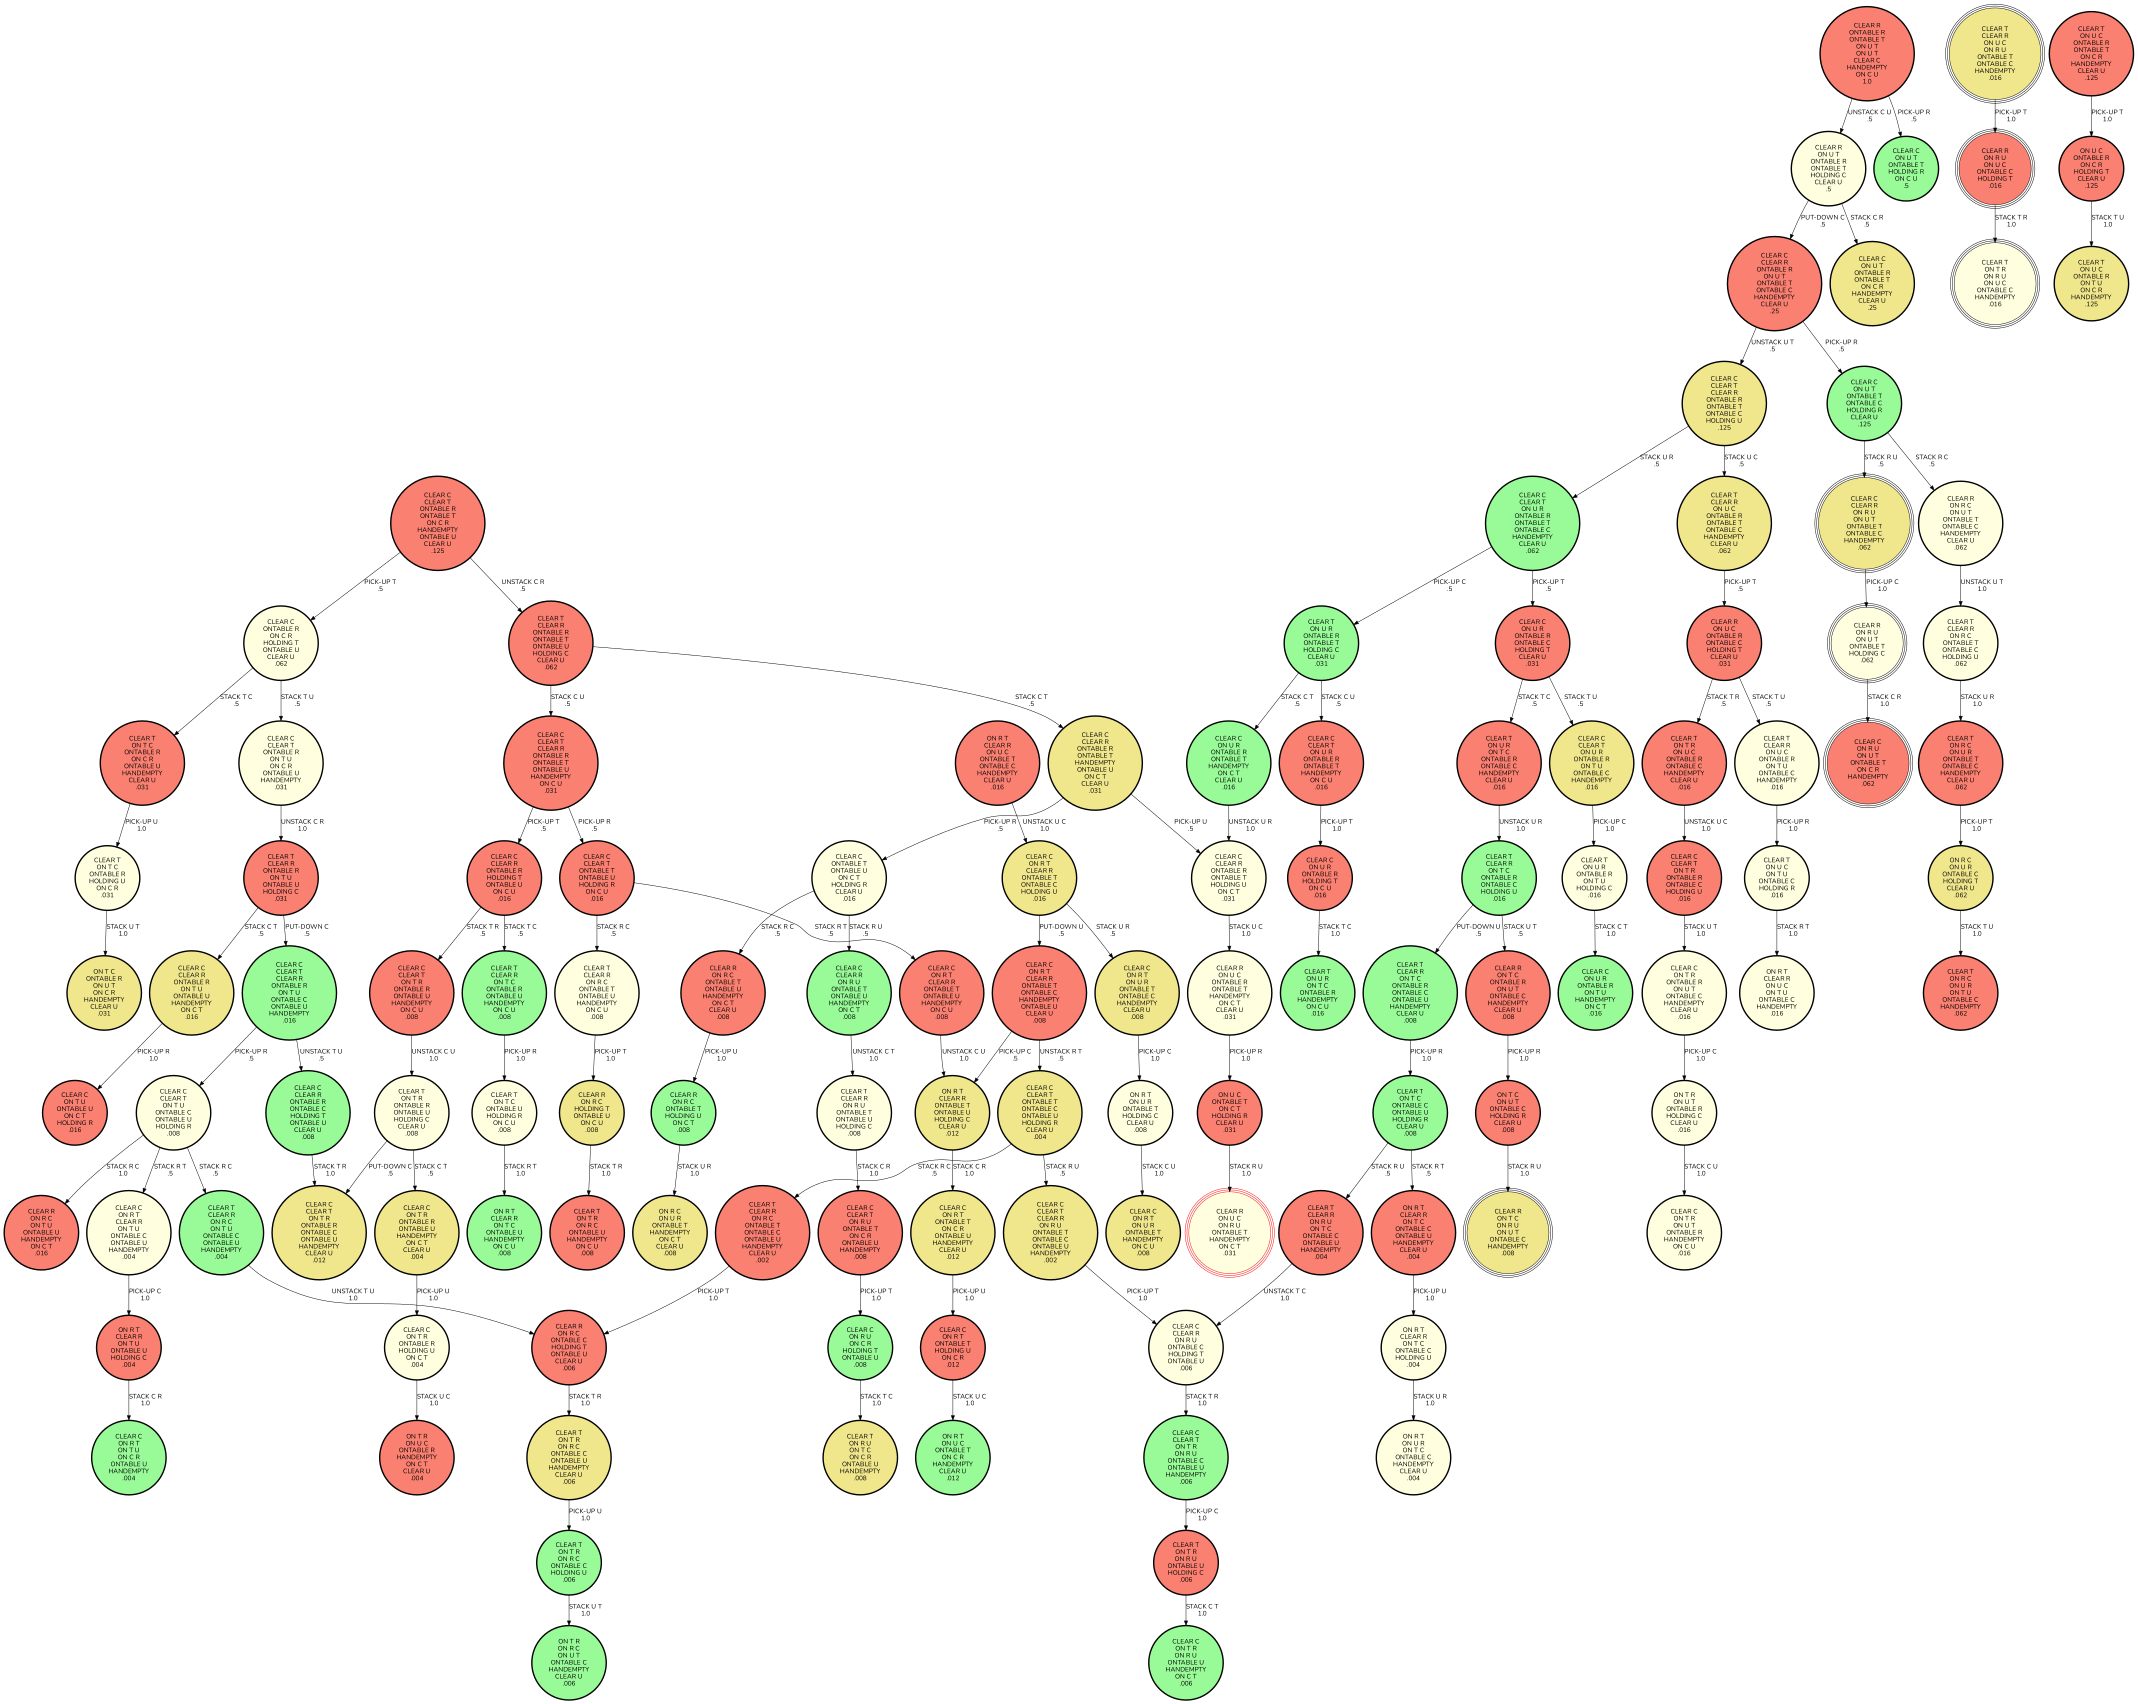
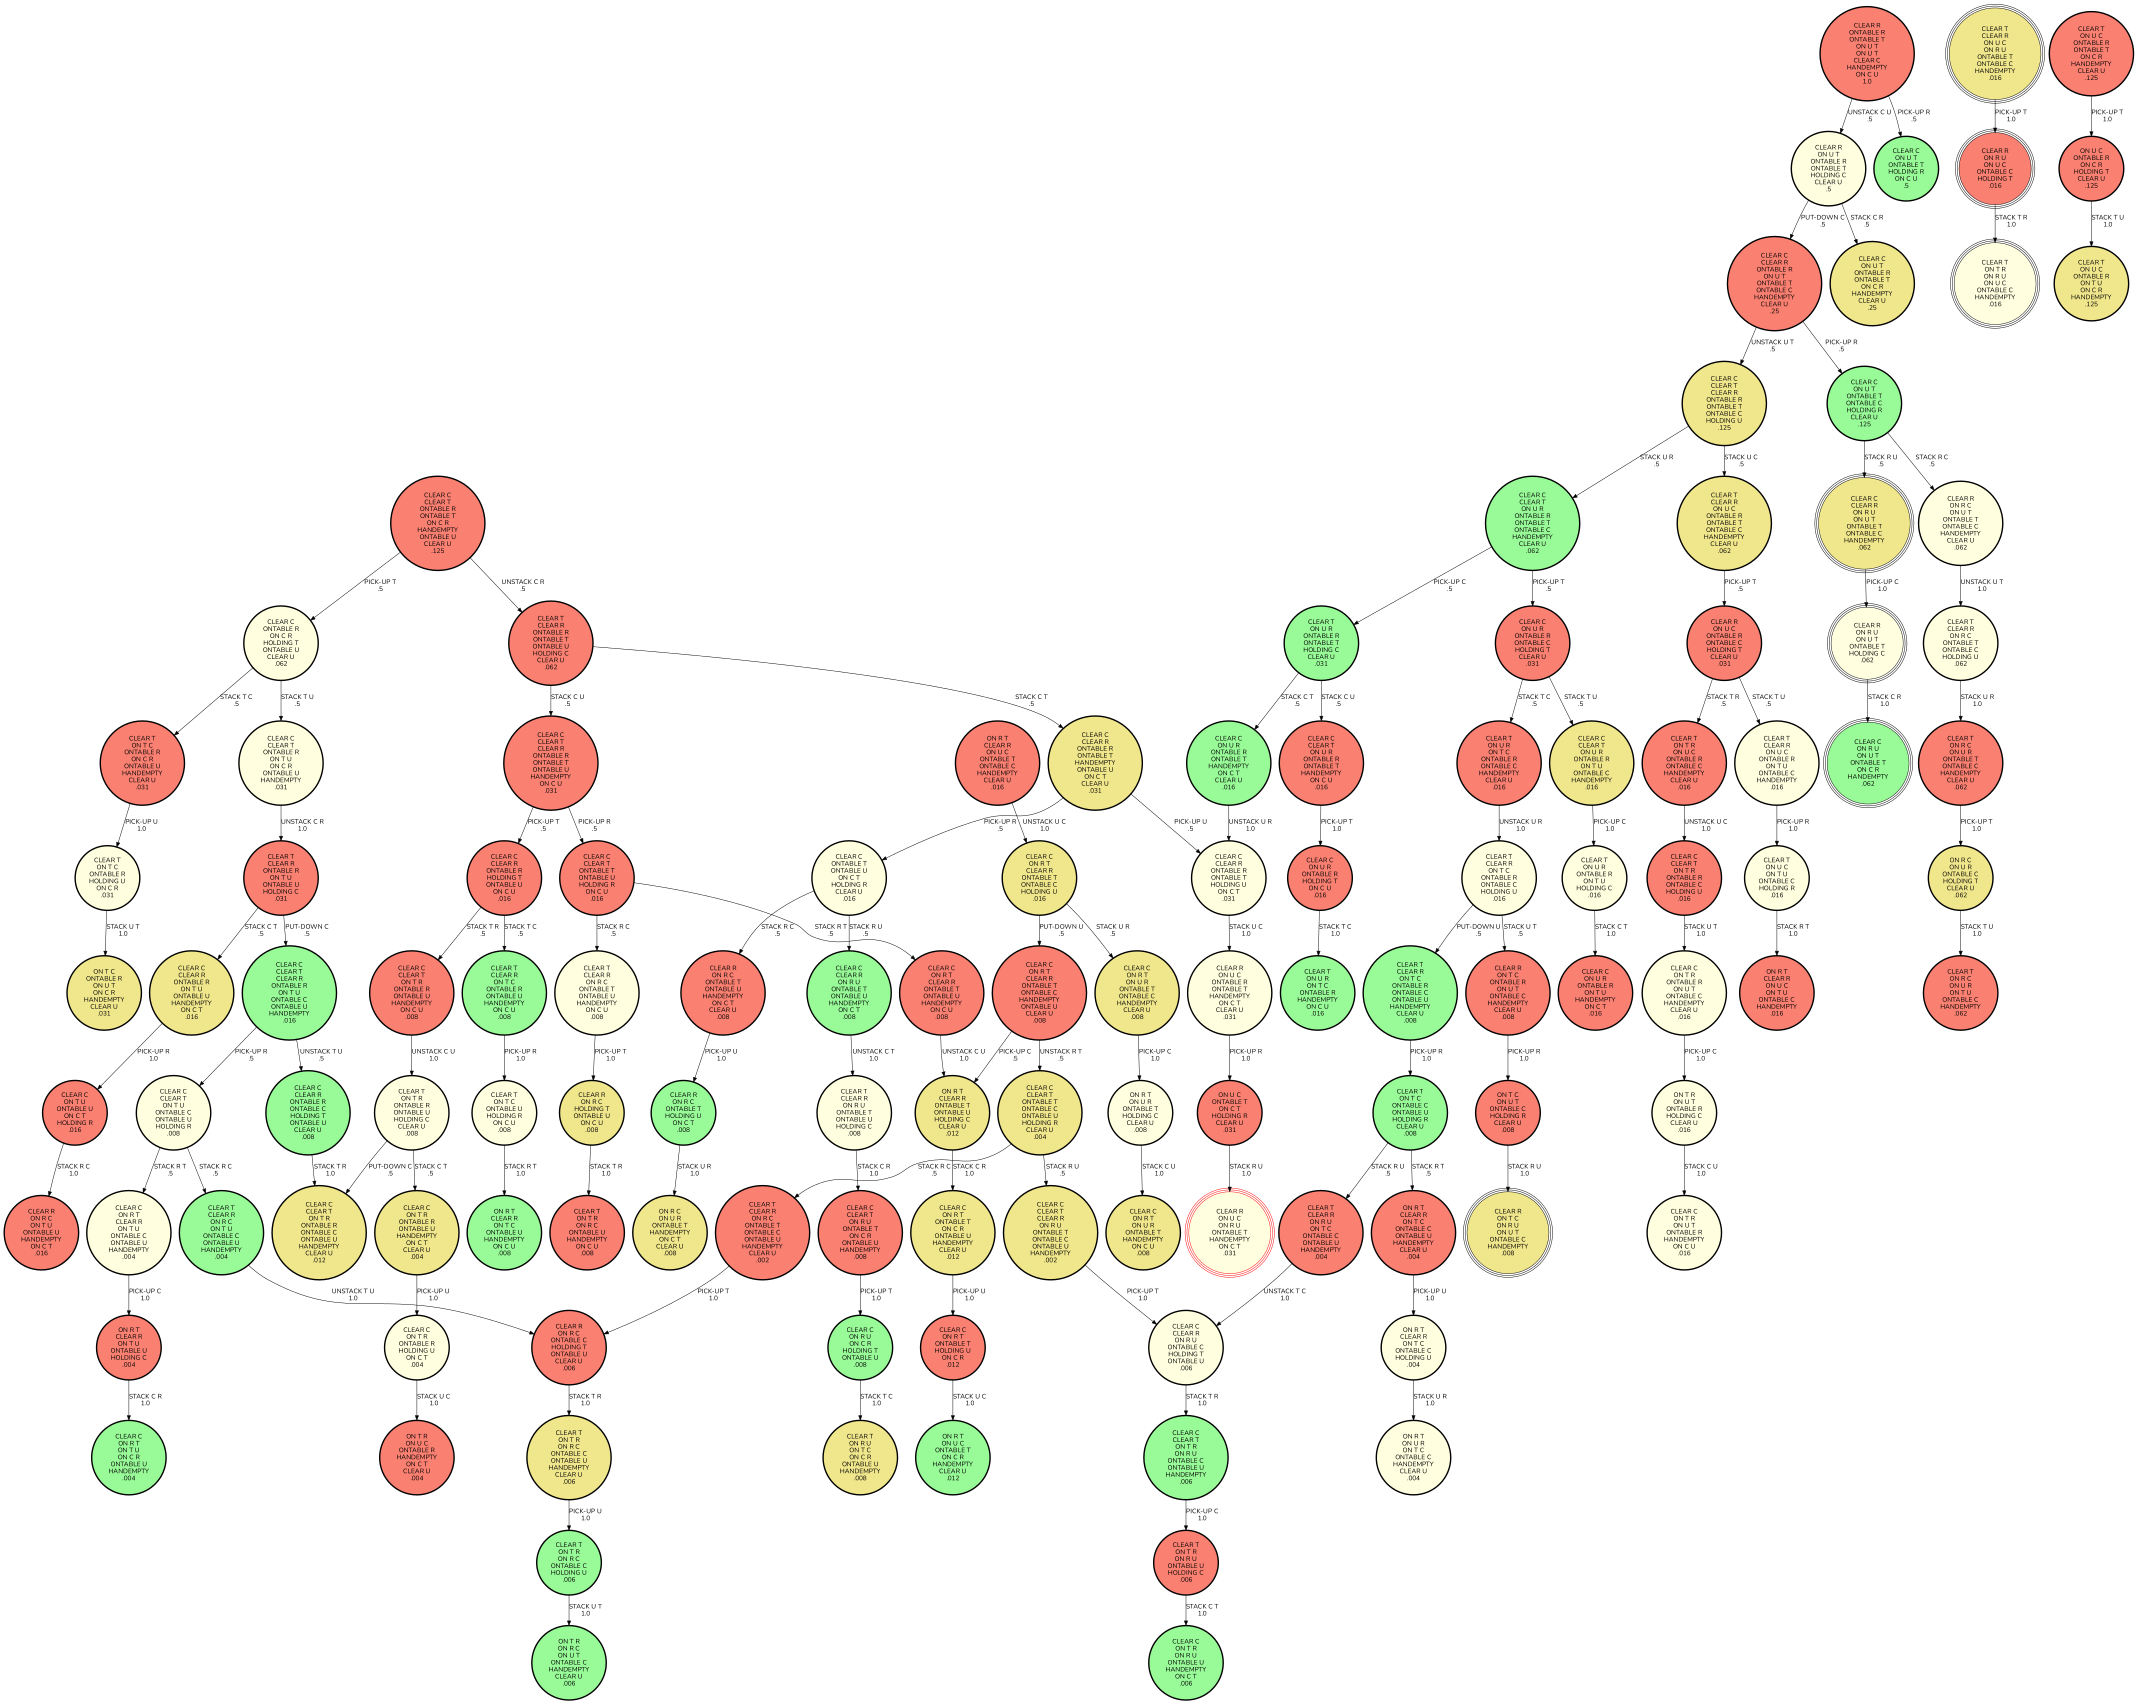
node "CLEAR C ON R U ON U T ONTABLE T ON C R HANDEMPTY .062": fillcolor salmon -> palegreen
node "CLEAR T CLEAR R ON T C ONTABLE R ONTABLE C HOLDING U .016": fillcolor palegreen -> lightyellow
node "CLEAR C ON U R ONTABLE R ON T U HANDEMPTY ON C T .016": fillcolor palegreen -> salmon
node "ON R T CLEAR R ON U C ON T U ONTABLE C HANDEMPTY .016": fillcolor lightyellow -> salmon
edge "CLEAR C CLEAR T ON T U ONTABLE C ONTABLE U HOLDING R .008" -> "CLEAR R ON R C ON T U ONTABLE U HANDEMPTY ON C T .016": now "CLEAR C ON T U ONTABLE U ON C T HOLDING R .016" -> "CLEAR R ON R C ON T U ONTABLE U HANDEMPTY ON C T .016"
